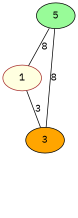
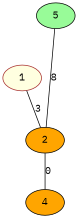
edge "5" -- "1": removed, label "8"
node "3": label "3" -> "2"
node "4": added
